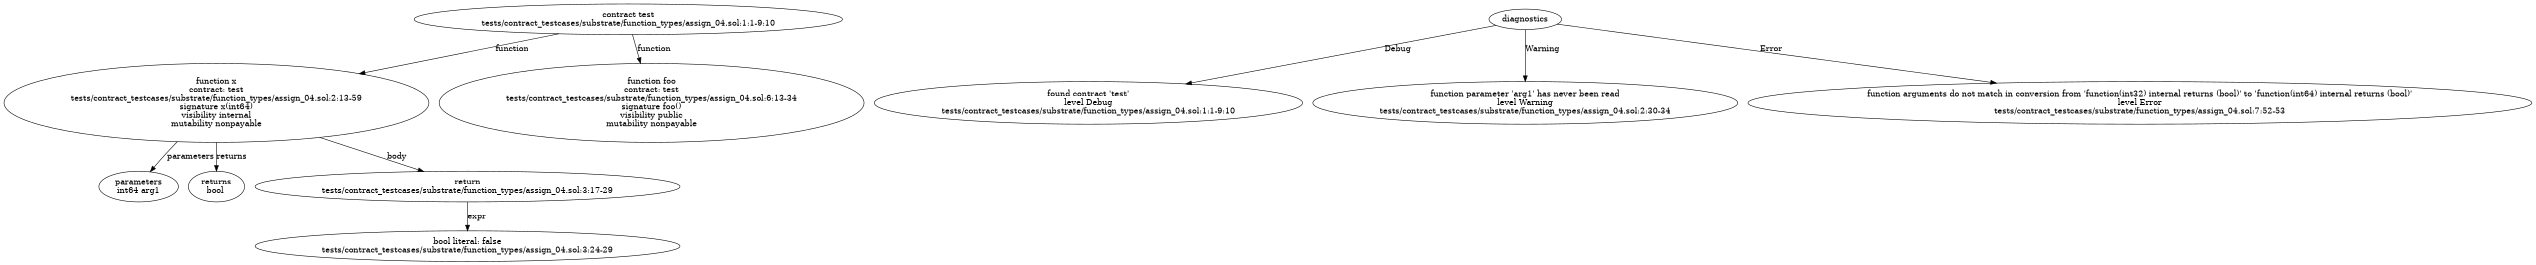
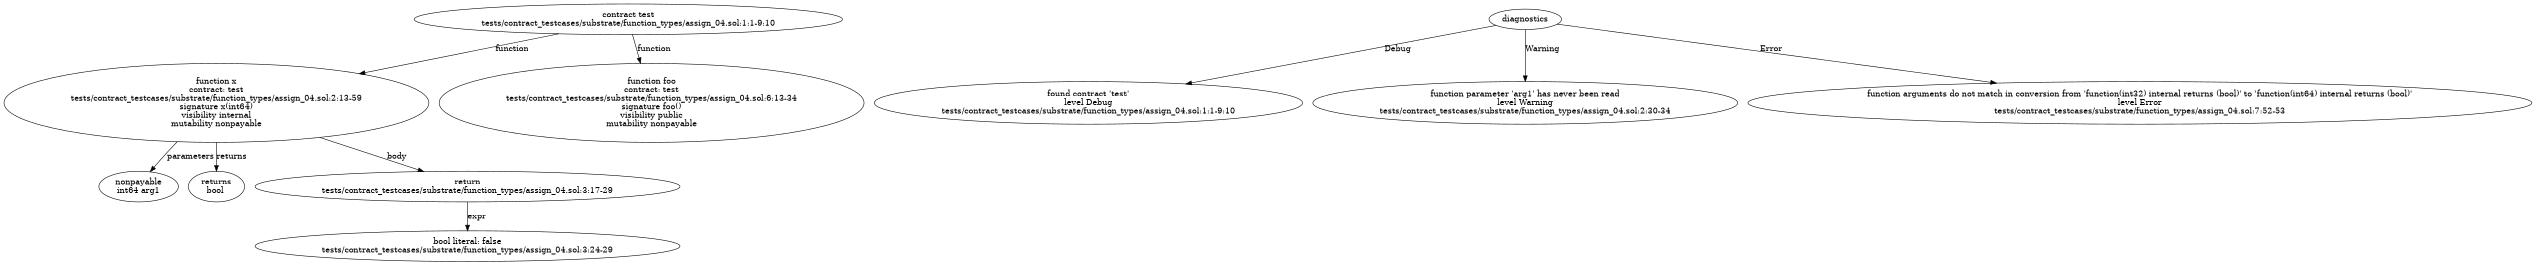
node "parameters int64 arg1": label "parameters int64 arg1" -> "nonpayable int64 arg1"
